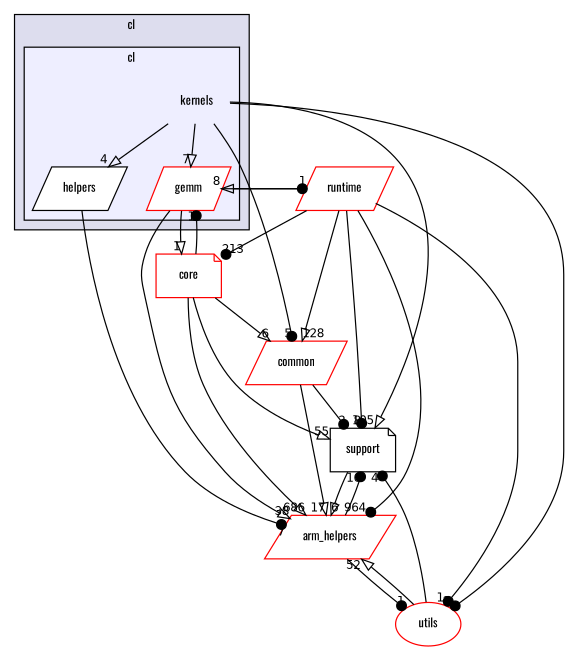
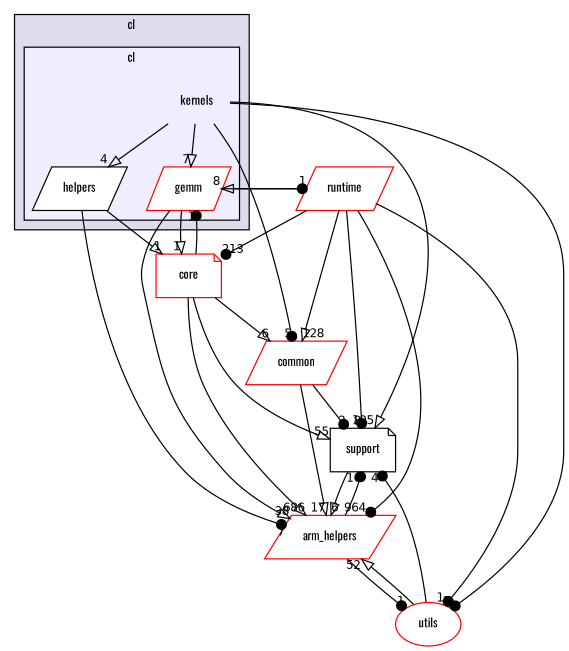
edge "helpers" -> "core": added
